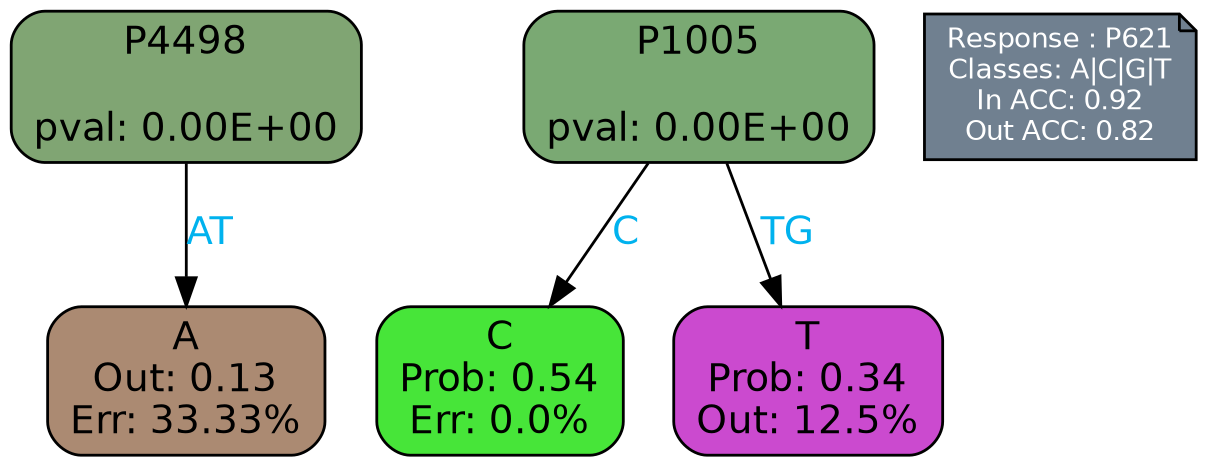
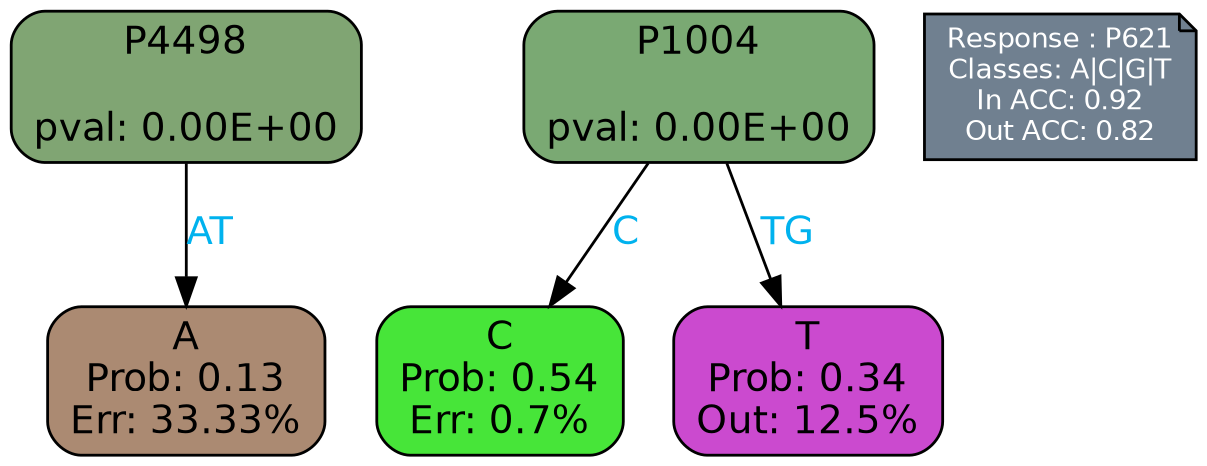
node "P1005 pval: 0.00E+00": label "P1005 pval: 0.00E+00" -> "P1004 pval: 0.00E+00"
node "A Out: 0.13 Err: 33.33%": label "A Out: 0.13 Err: 33.33%" -> "A Prob: 0.13 Err: 33.33%"
node "C Prob: 0.54 Err: 0.0%": label "C Prob: 0.54 Err: 0.0%" -> "C Prob: 0.54 Err: 0.7%"
